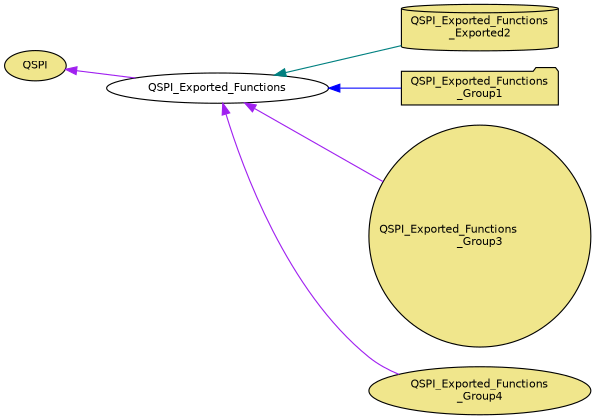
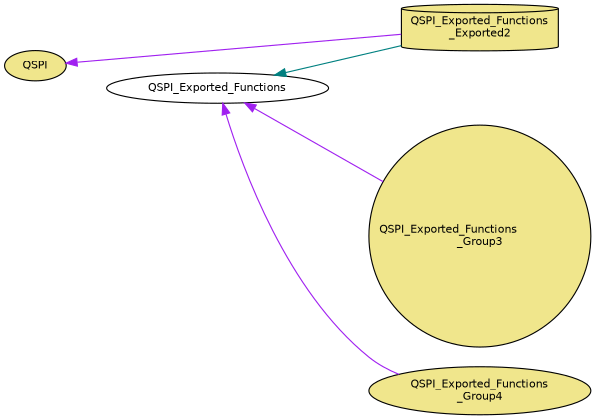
edge "QSPI_Exported_Functions" -> "QSPI": now "QSPI_Exported_Functions _Exported2" -> "QSPI"
node "QSPI_Exported_Functions _Group1": removed
